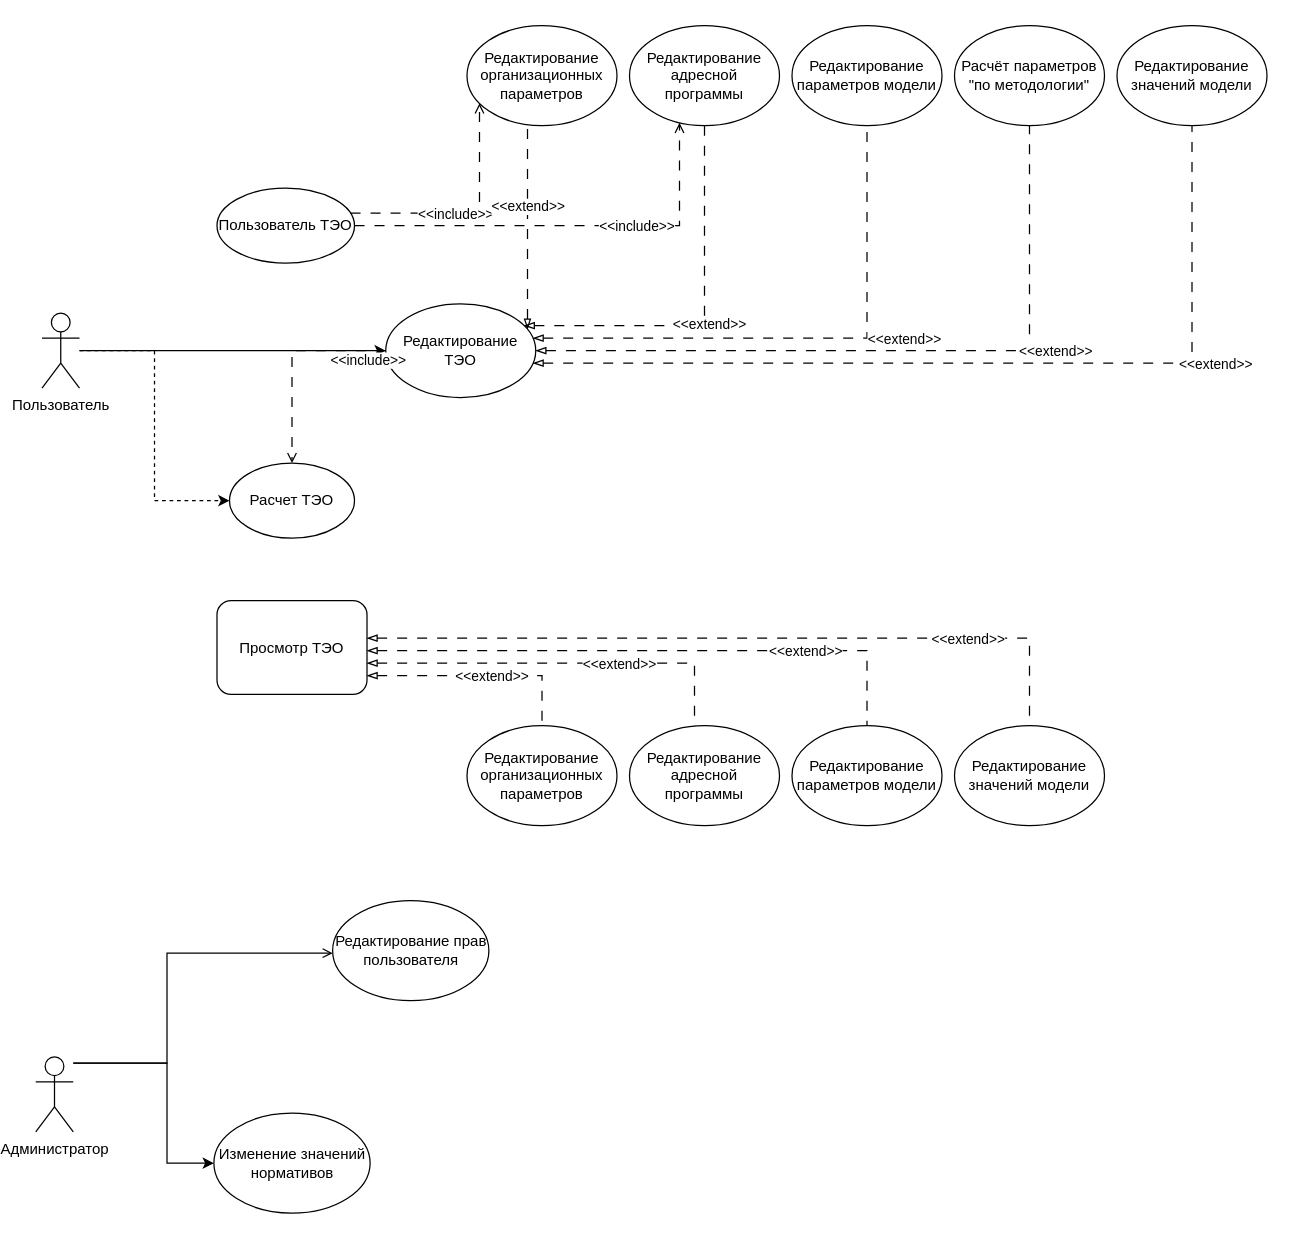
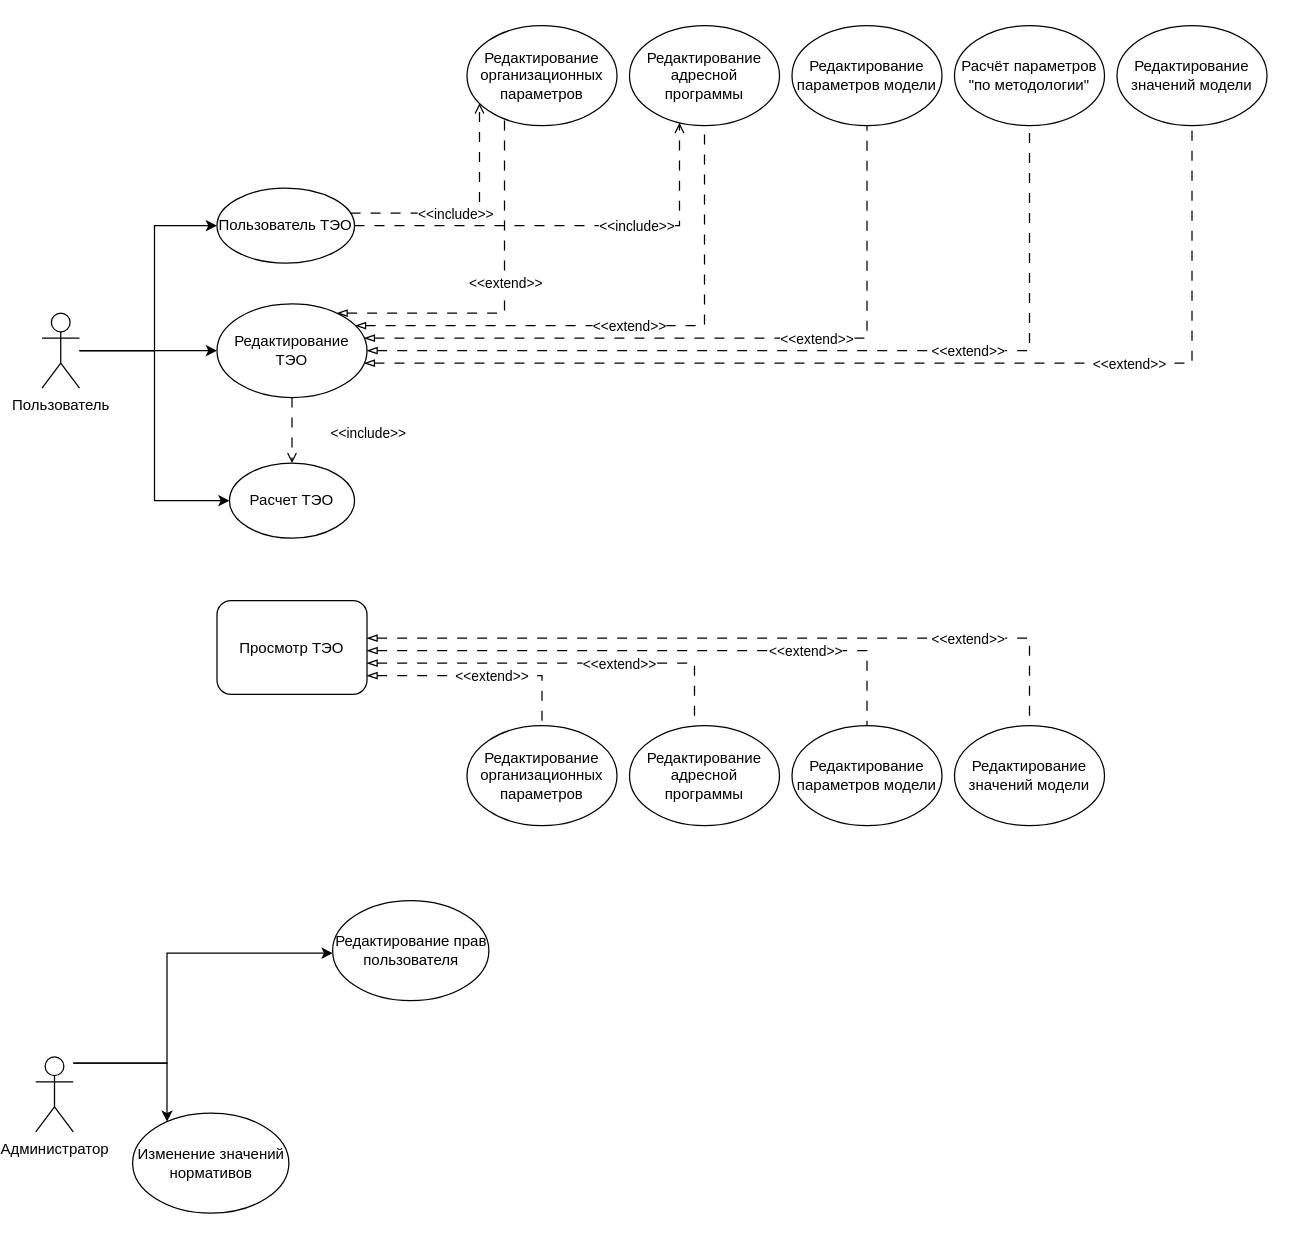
edge "Пользователь" -> "Пользователь ТЭО": added
node "Редактирование ТЭО": moved (461, 351) -> (292, 351)
edge "Пользователь" -> "Расчет ТЭО": style dashed -> solid
edge "Администратор" -> "Редактирование прав пользователя": arrowhead open -> classic
node "Изменение значений нормативов": moved (292, 1163) -> (211, 1163)
